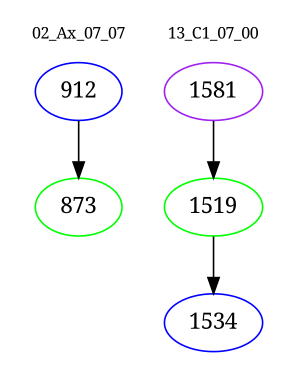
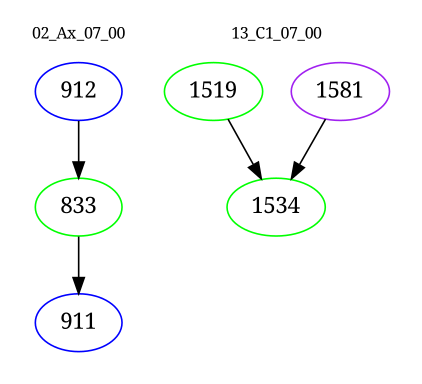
cluster "02_Ax_07_07": label "02_Ax_07_07" -> "02_Ax_07_00"
edge "1581" -> "1519": now "1581" -> "1534"
node "873": label "873" -> "833"
node "911": added
node "1534": color blue -> green
